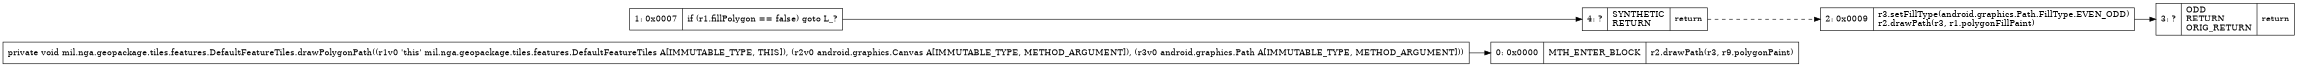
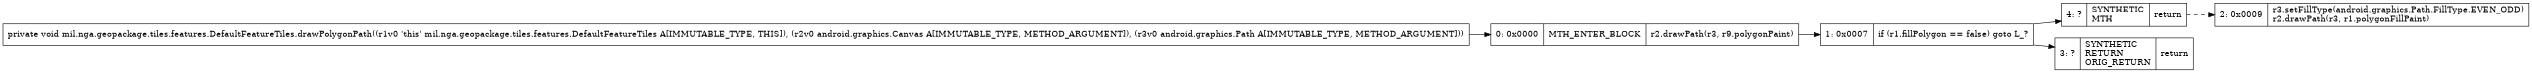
node "3: ?": text "ODD" -> "SYNTHETIC"
edge "2: 0x0009" -> "3: ?": now "1: 0x0007" -> "3: ?"
node "4: ?": text "RETURN" -> "MTH"
edge "0: 0x0000" -> "1: 0x0007": added
